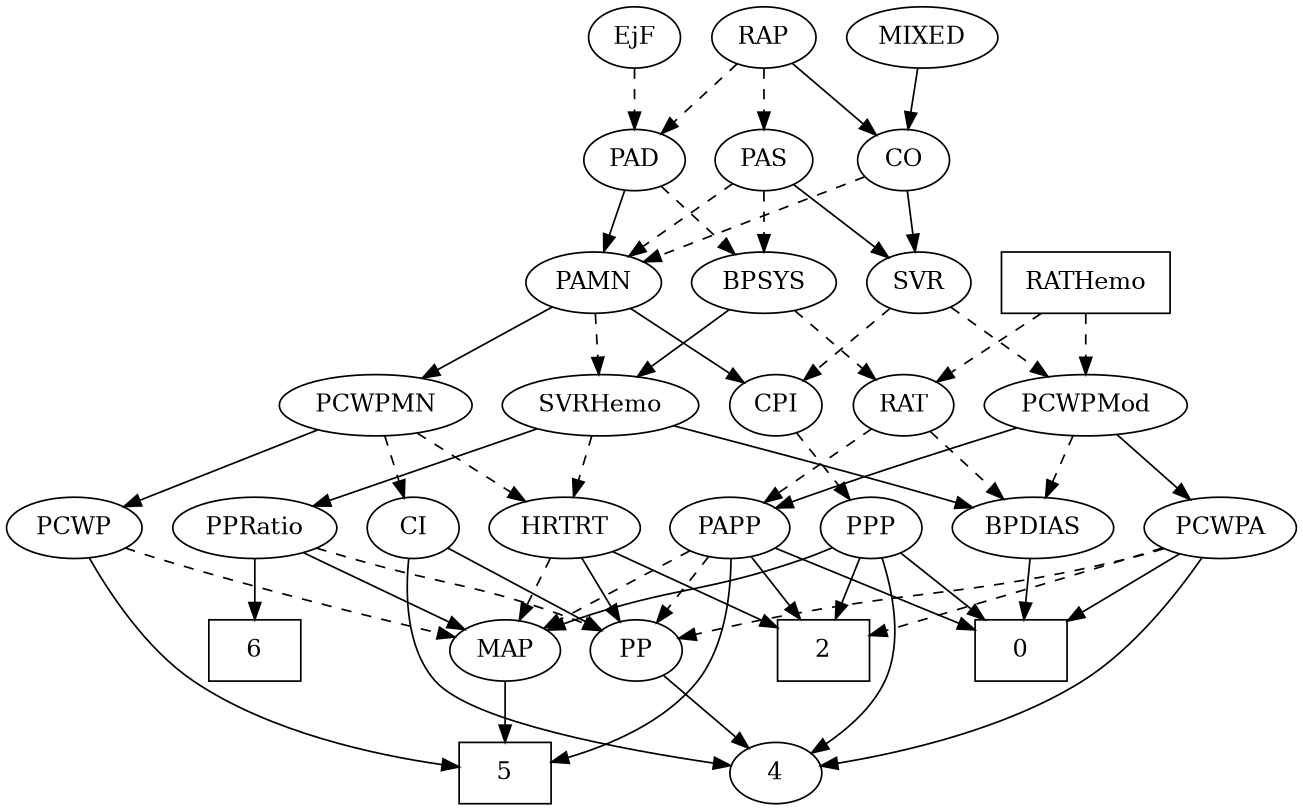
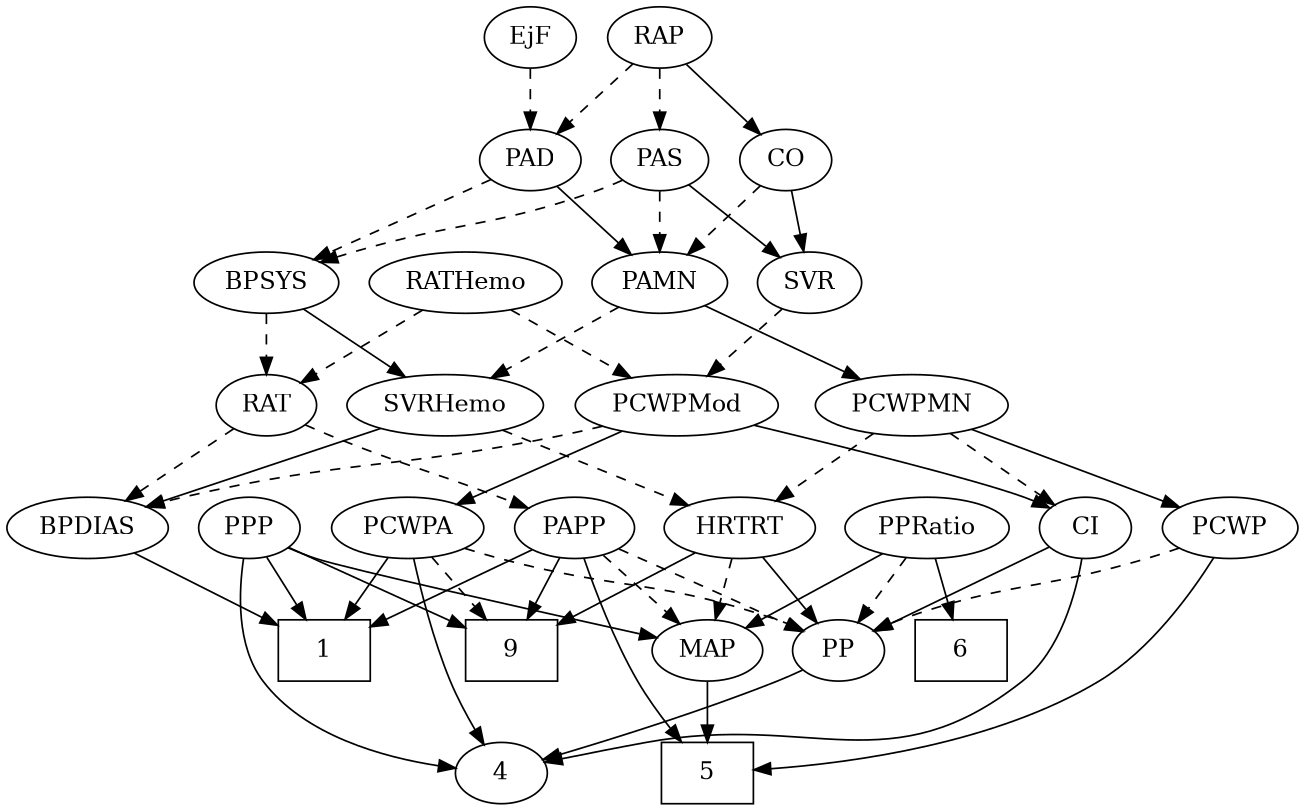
node "MIXED": removed
node "RATHemo": shape box -> ellipse
node "CPI": removed
edge "PCWPMod" -> "PAPP": now "PCWPMod" -> "CI"
edge "SVRHemo" -> "PPRatio": removed
edge "PCWP" -> "MAP": now "PCWP" -> "PP"
node "2": label "2" -> "9"
node "0": label "0" -> "1"
